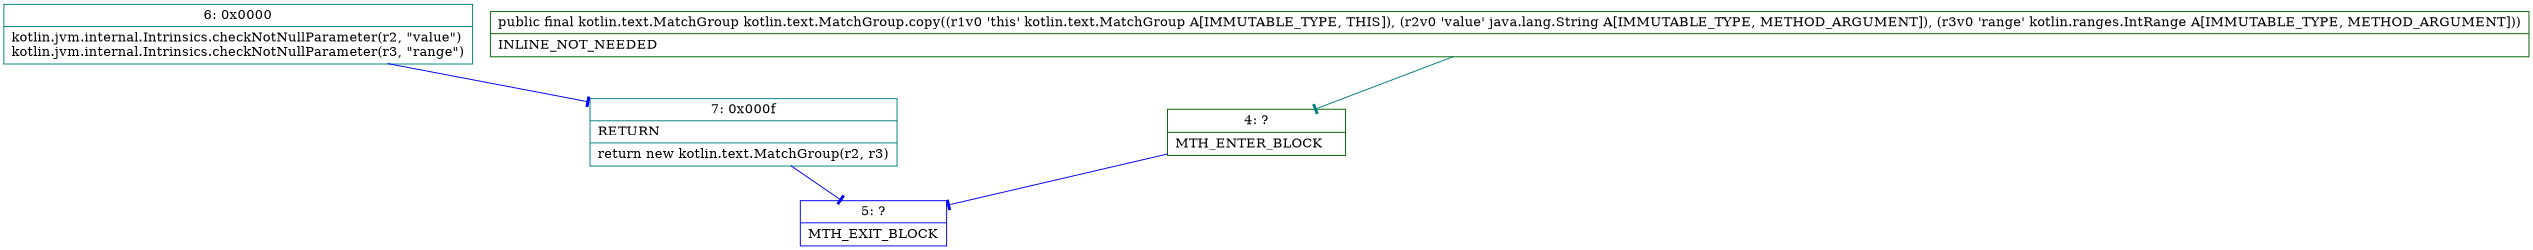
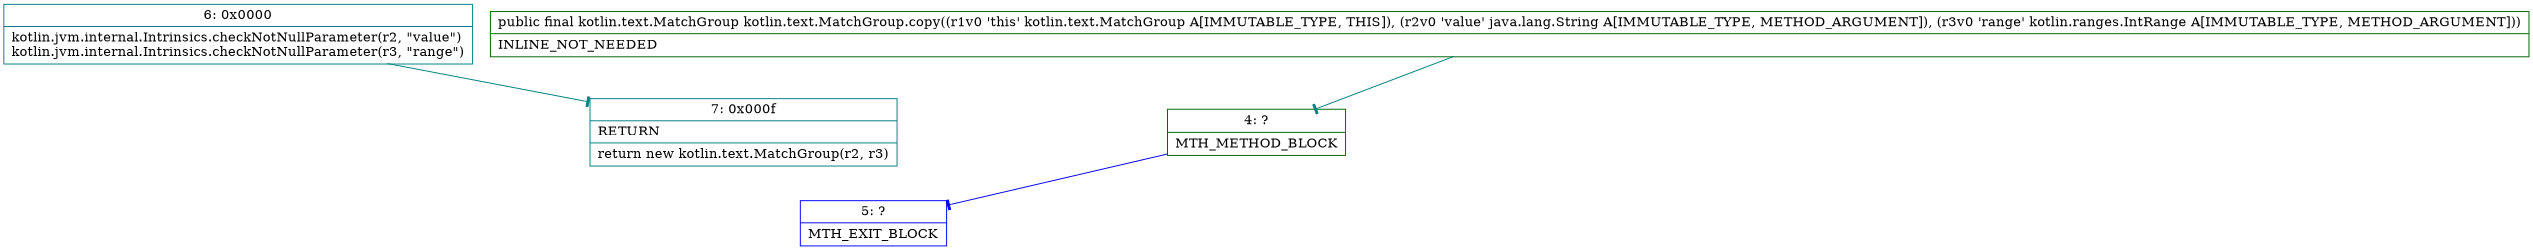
edge "6: 0x0000" -> "7: 0x000f": color blue -> teal
node "4: ?": text "MTH_ENTER_BLOCK" -> "MTH_METHOD_BLOCK"
edge "7: 0x000f" -> "5: ?": removed
